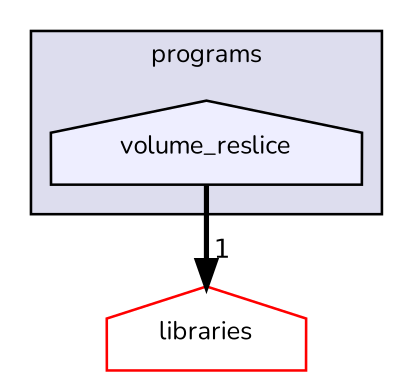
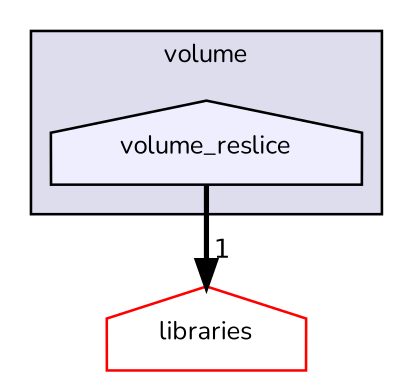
cluster "programs": label "programs" -> "volume"
